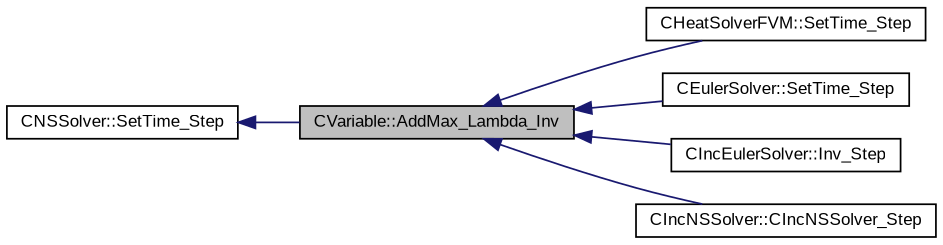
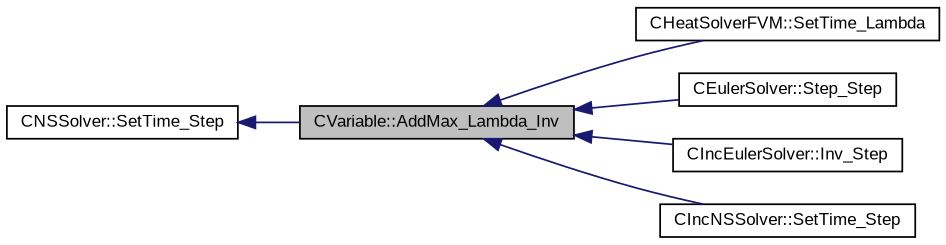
node "CHeatSolverFVM::SetTime_Step": label "CHeatSolverFVM::SetTime_Step" -> "CHeatSolverFVM::SetTime_Lambda"
node "CEulerSolver::SetTime_Step": label "CEulerSolver::SetTime_Step" -> "CEulerSolver::Step_Step"
node "CIncNSSolver::CIncNSSolver_Step": label "CIncNSSolver::CIncNSSolver_Step" -> "CIncNSSolver::SetTime_Step"
